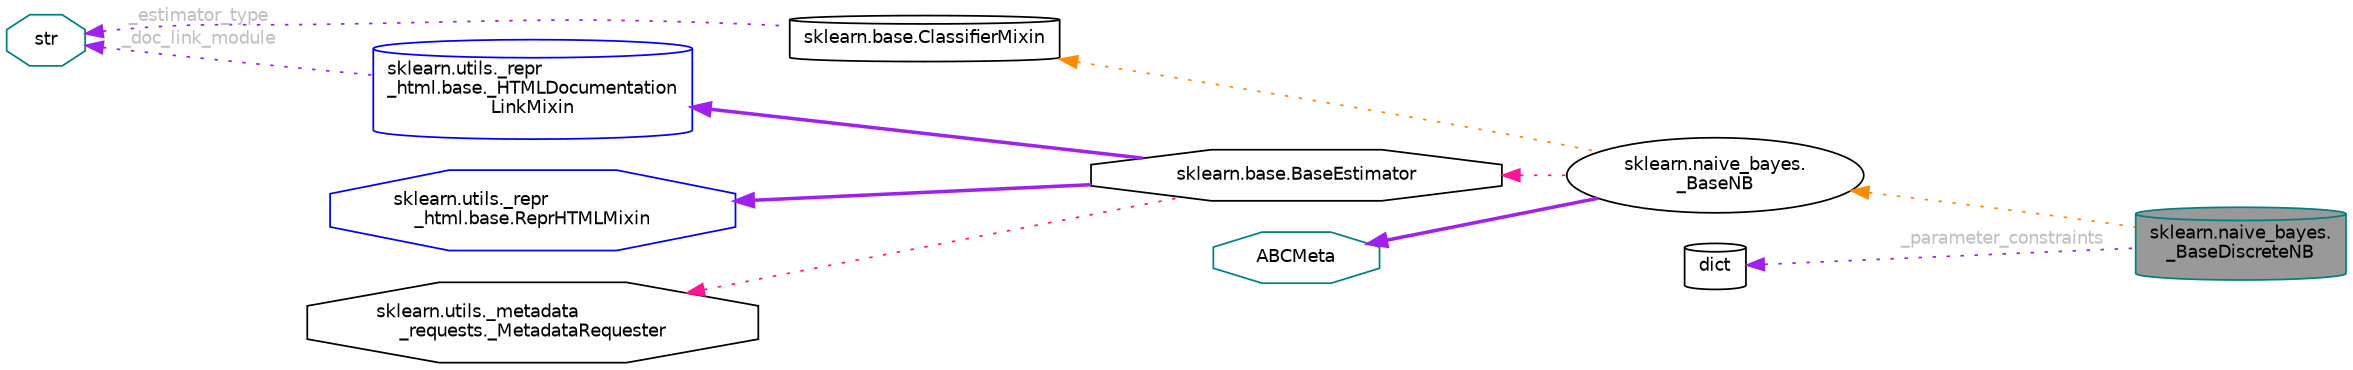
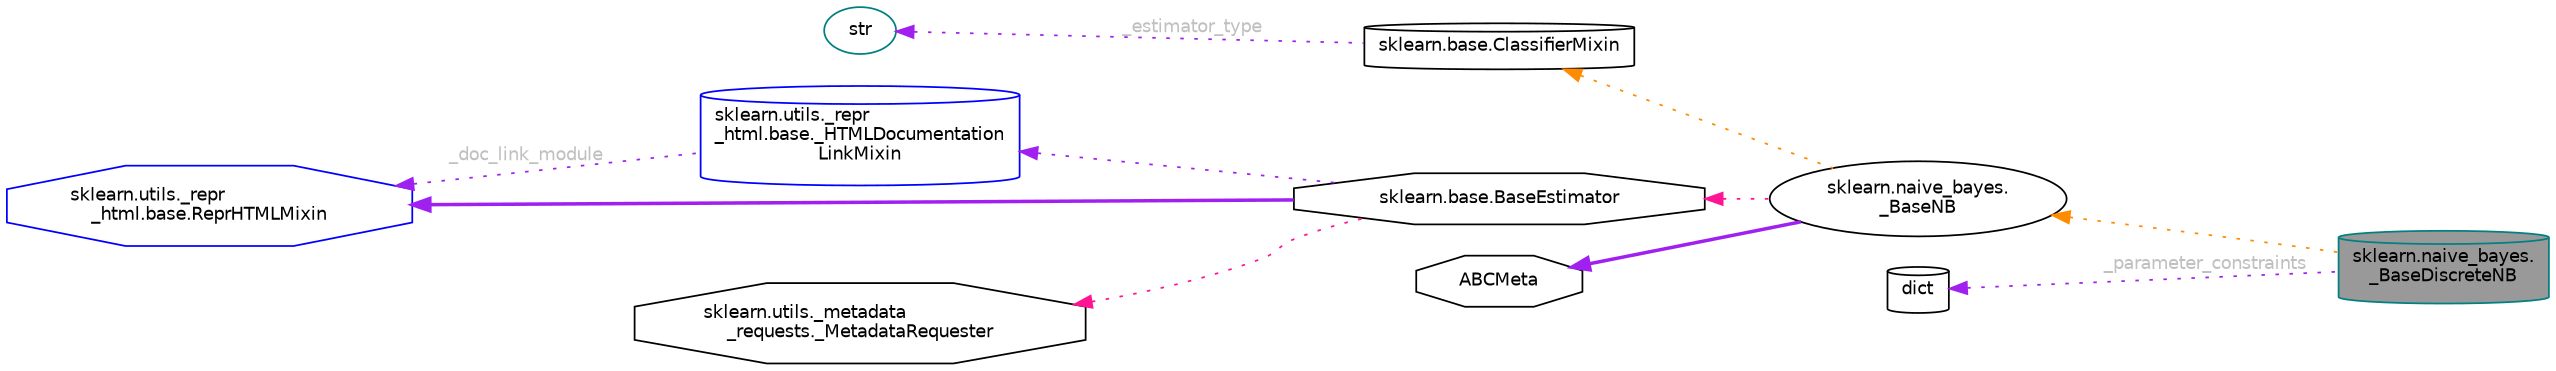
node "str": shape octagon -> ellipse
edge "sklearn.utils._repr _html.base._HTMLDocumentation LinkMixin" -> "str": now "sklearn.utils._repr _html.base._HTMLDocumentation LinkMixin" -> "sklearn.utils._repr _html.base.ReprHTMLMixin"
edge "sklearn.base.BaseEstimator" -> "sklearn.utils._repr _html.base._HTMLDocumentation LinkMixin": style bold -> dotted
node "ABCMeta": color teal -> black
